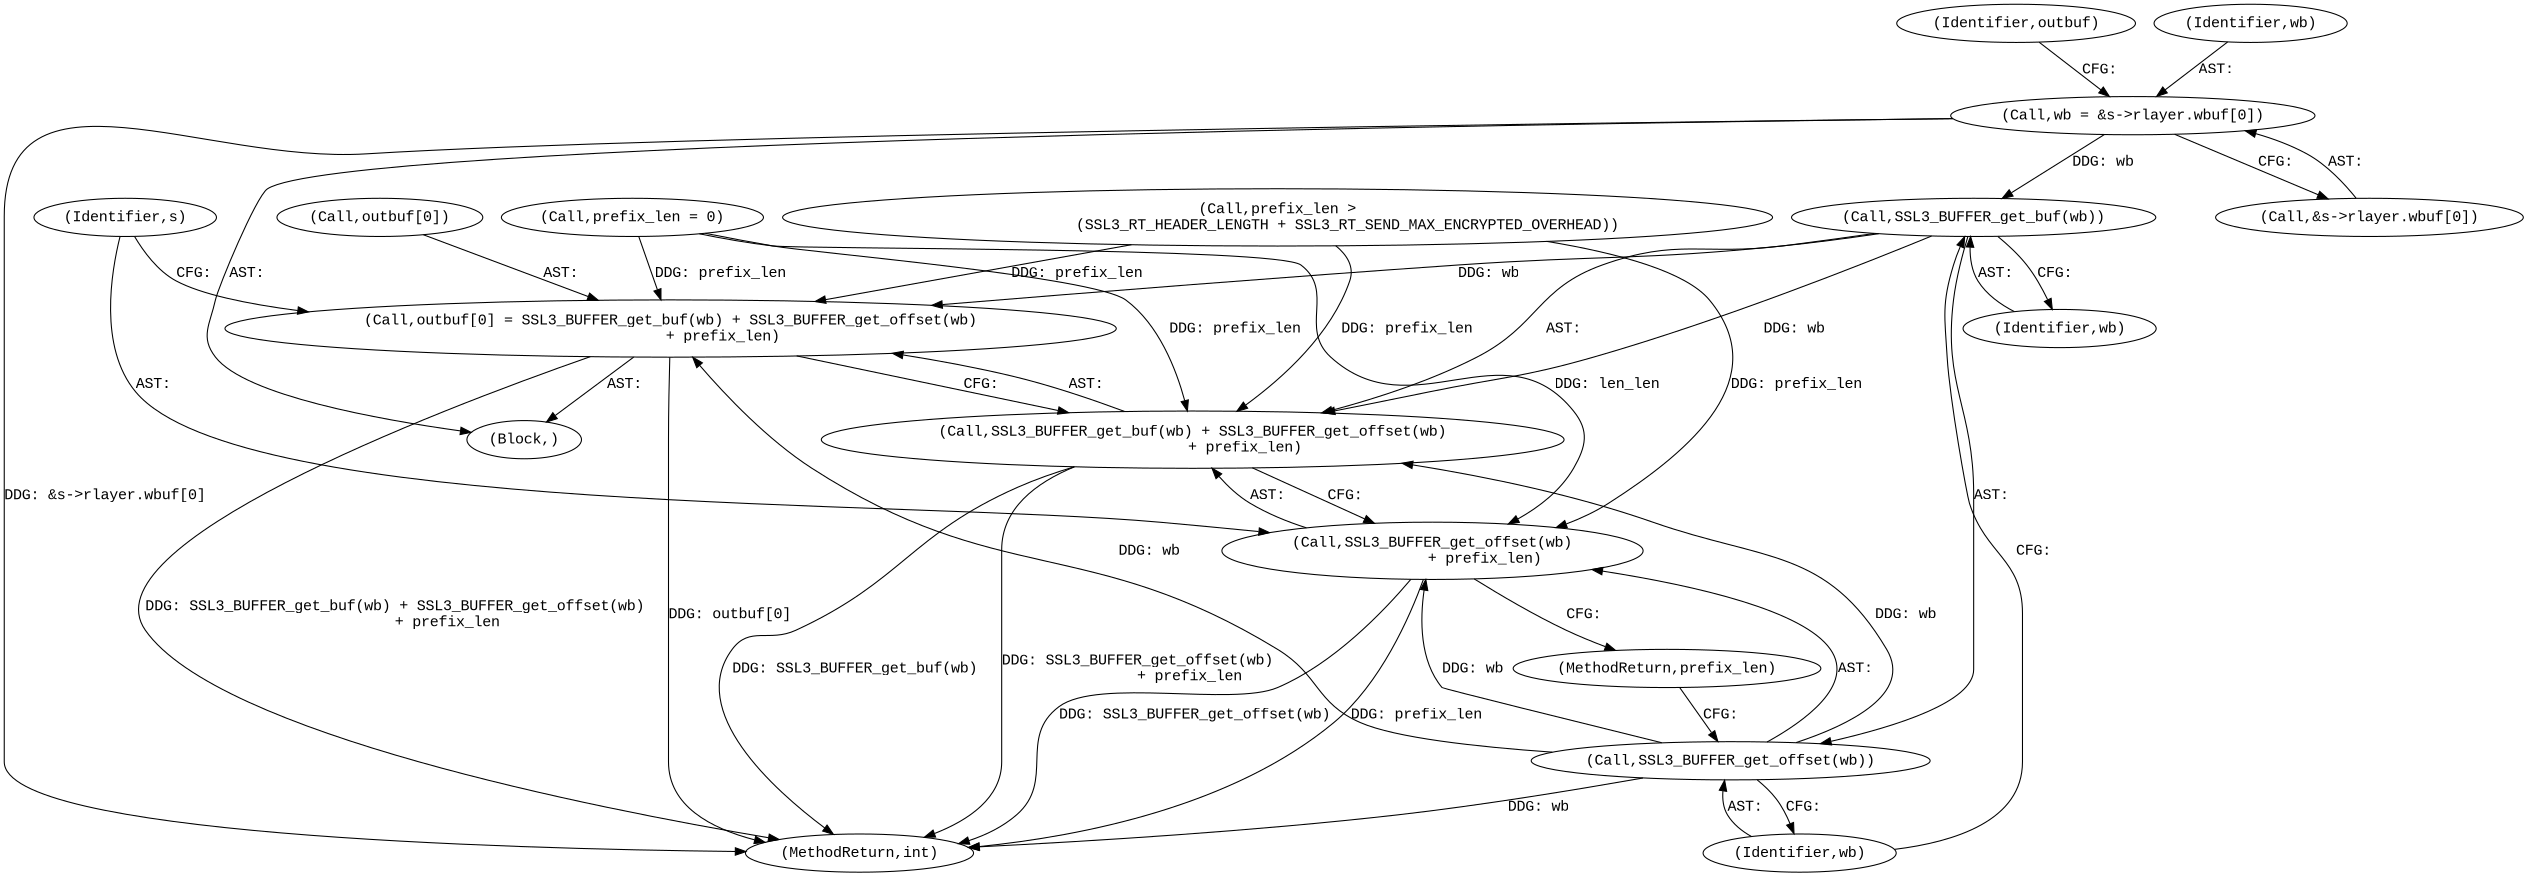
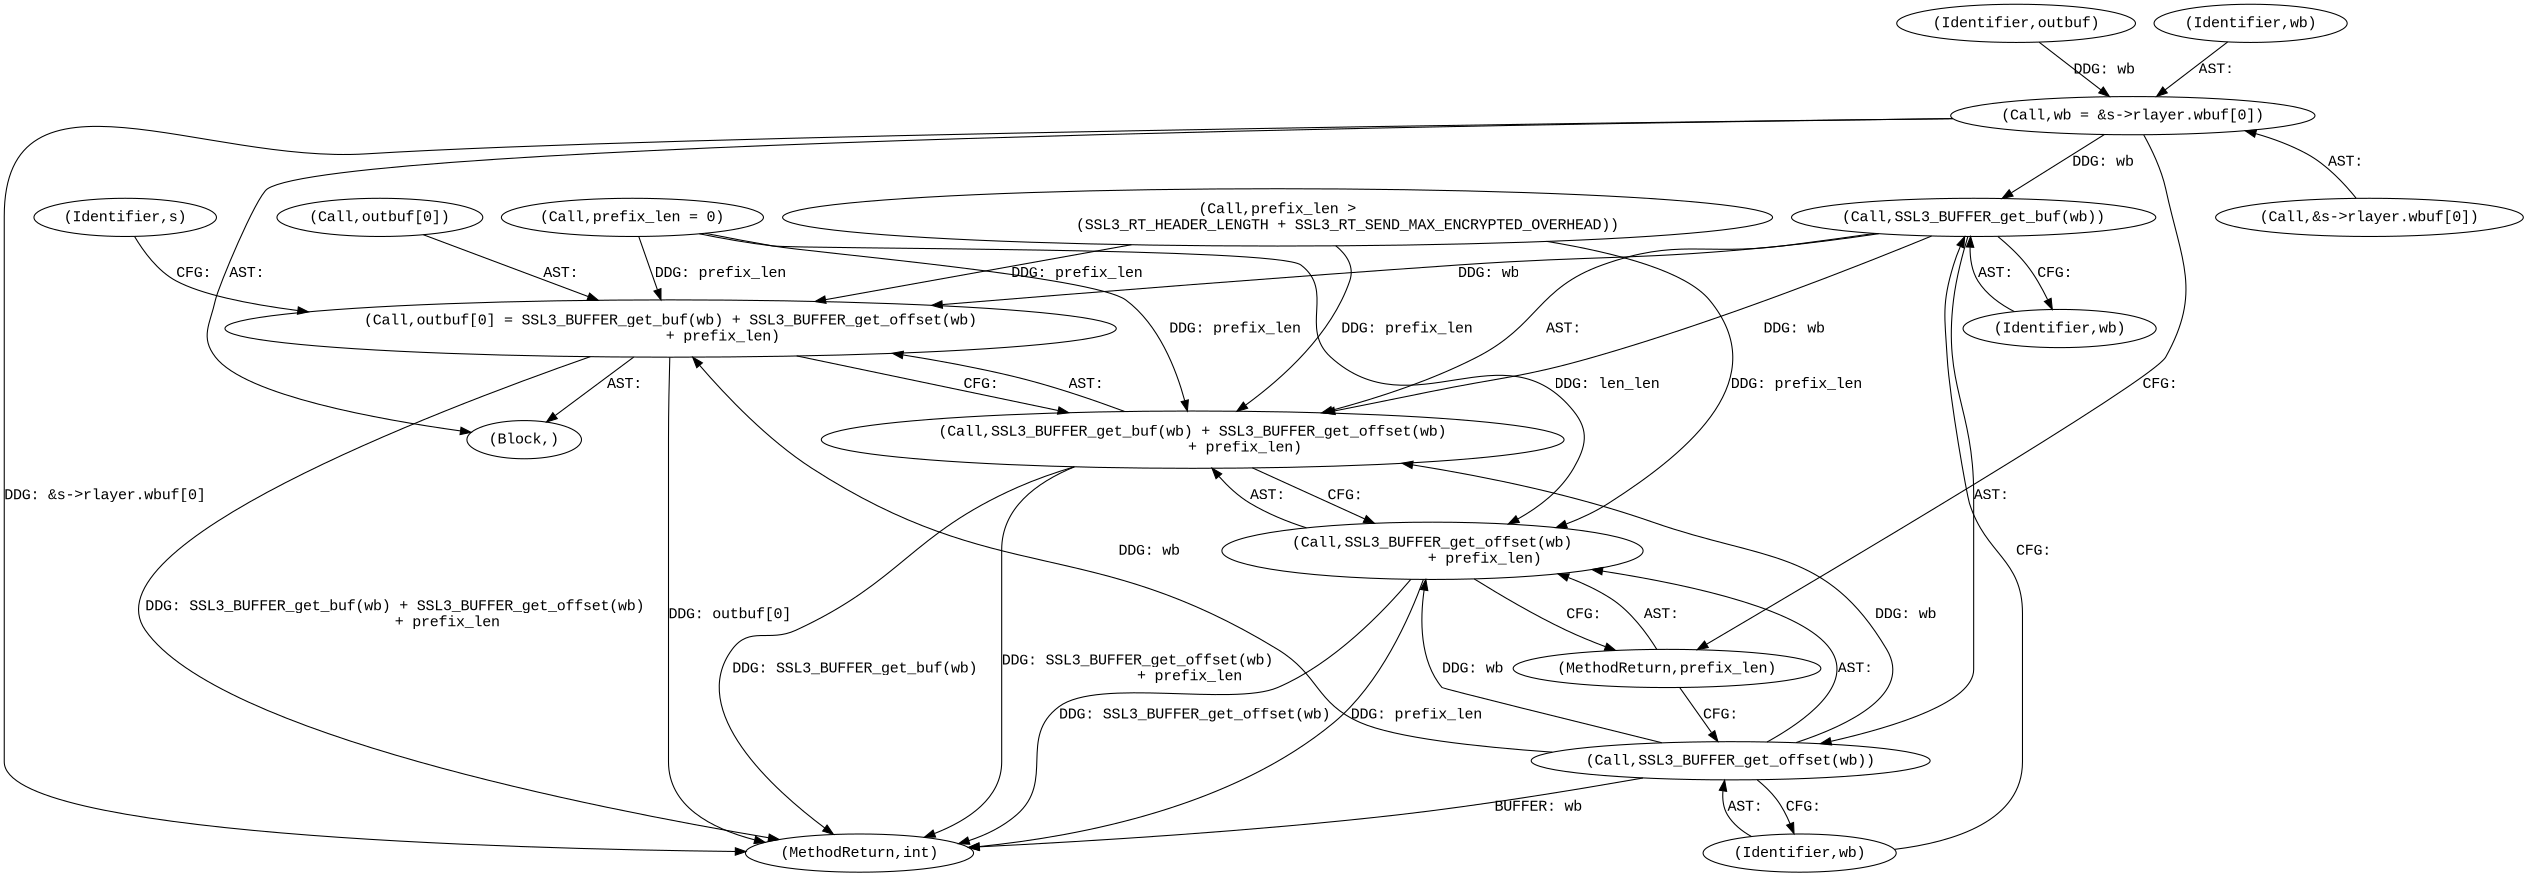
edge "(Identifier,outbuf)" -> "(Call,wb = &s->rlayer.wbuf[0])": label "CFG: " -> "DDG: wb"
edge "(Call,wb = &s->rlayer.wbuf[0])" -> "(Call,&s->rlayer.wbuf[0])": now "(Call,wb = &s->rlayer.wbuf[0])" -> "(MethodReturn,prefix_len)"
edge "(Identifier,s)" -> "(Call,SSL3_BUFFER_get_offset(wb) + prefix_len)": now "(MethodReturn,prefix_len)" -> "(Call,SSL3_BUFFER_get_offset(wb) + prefix_len)"
edge "(Call,SSL3_BUFFER_get_offset(wb))" -> "(MethodReturn,int)": label "DDG: wb" -> "BUFFER: wb"
